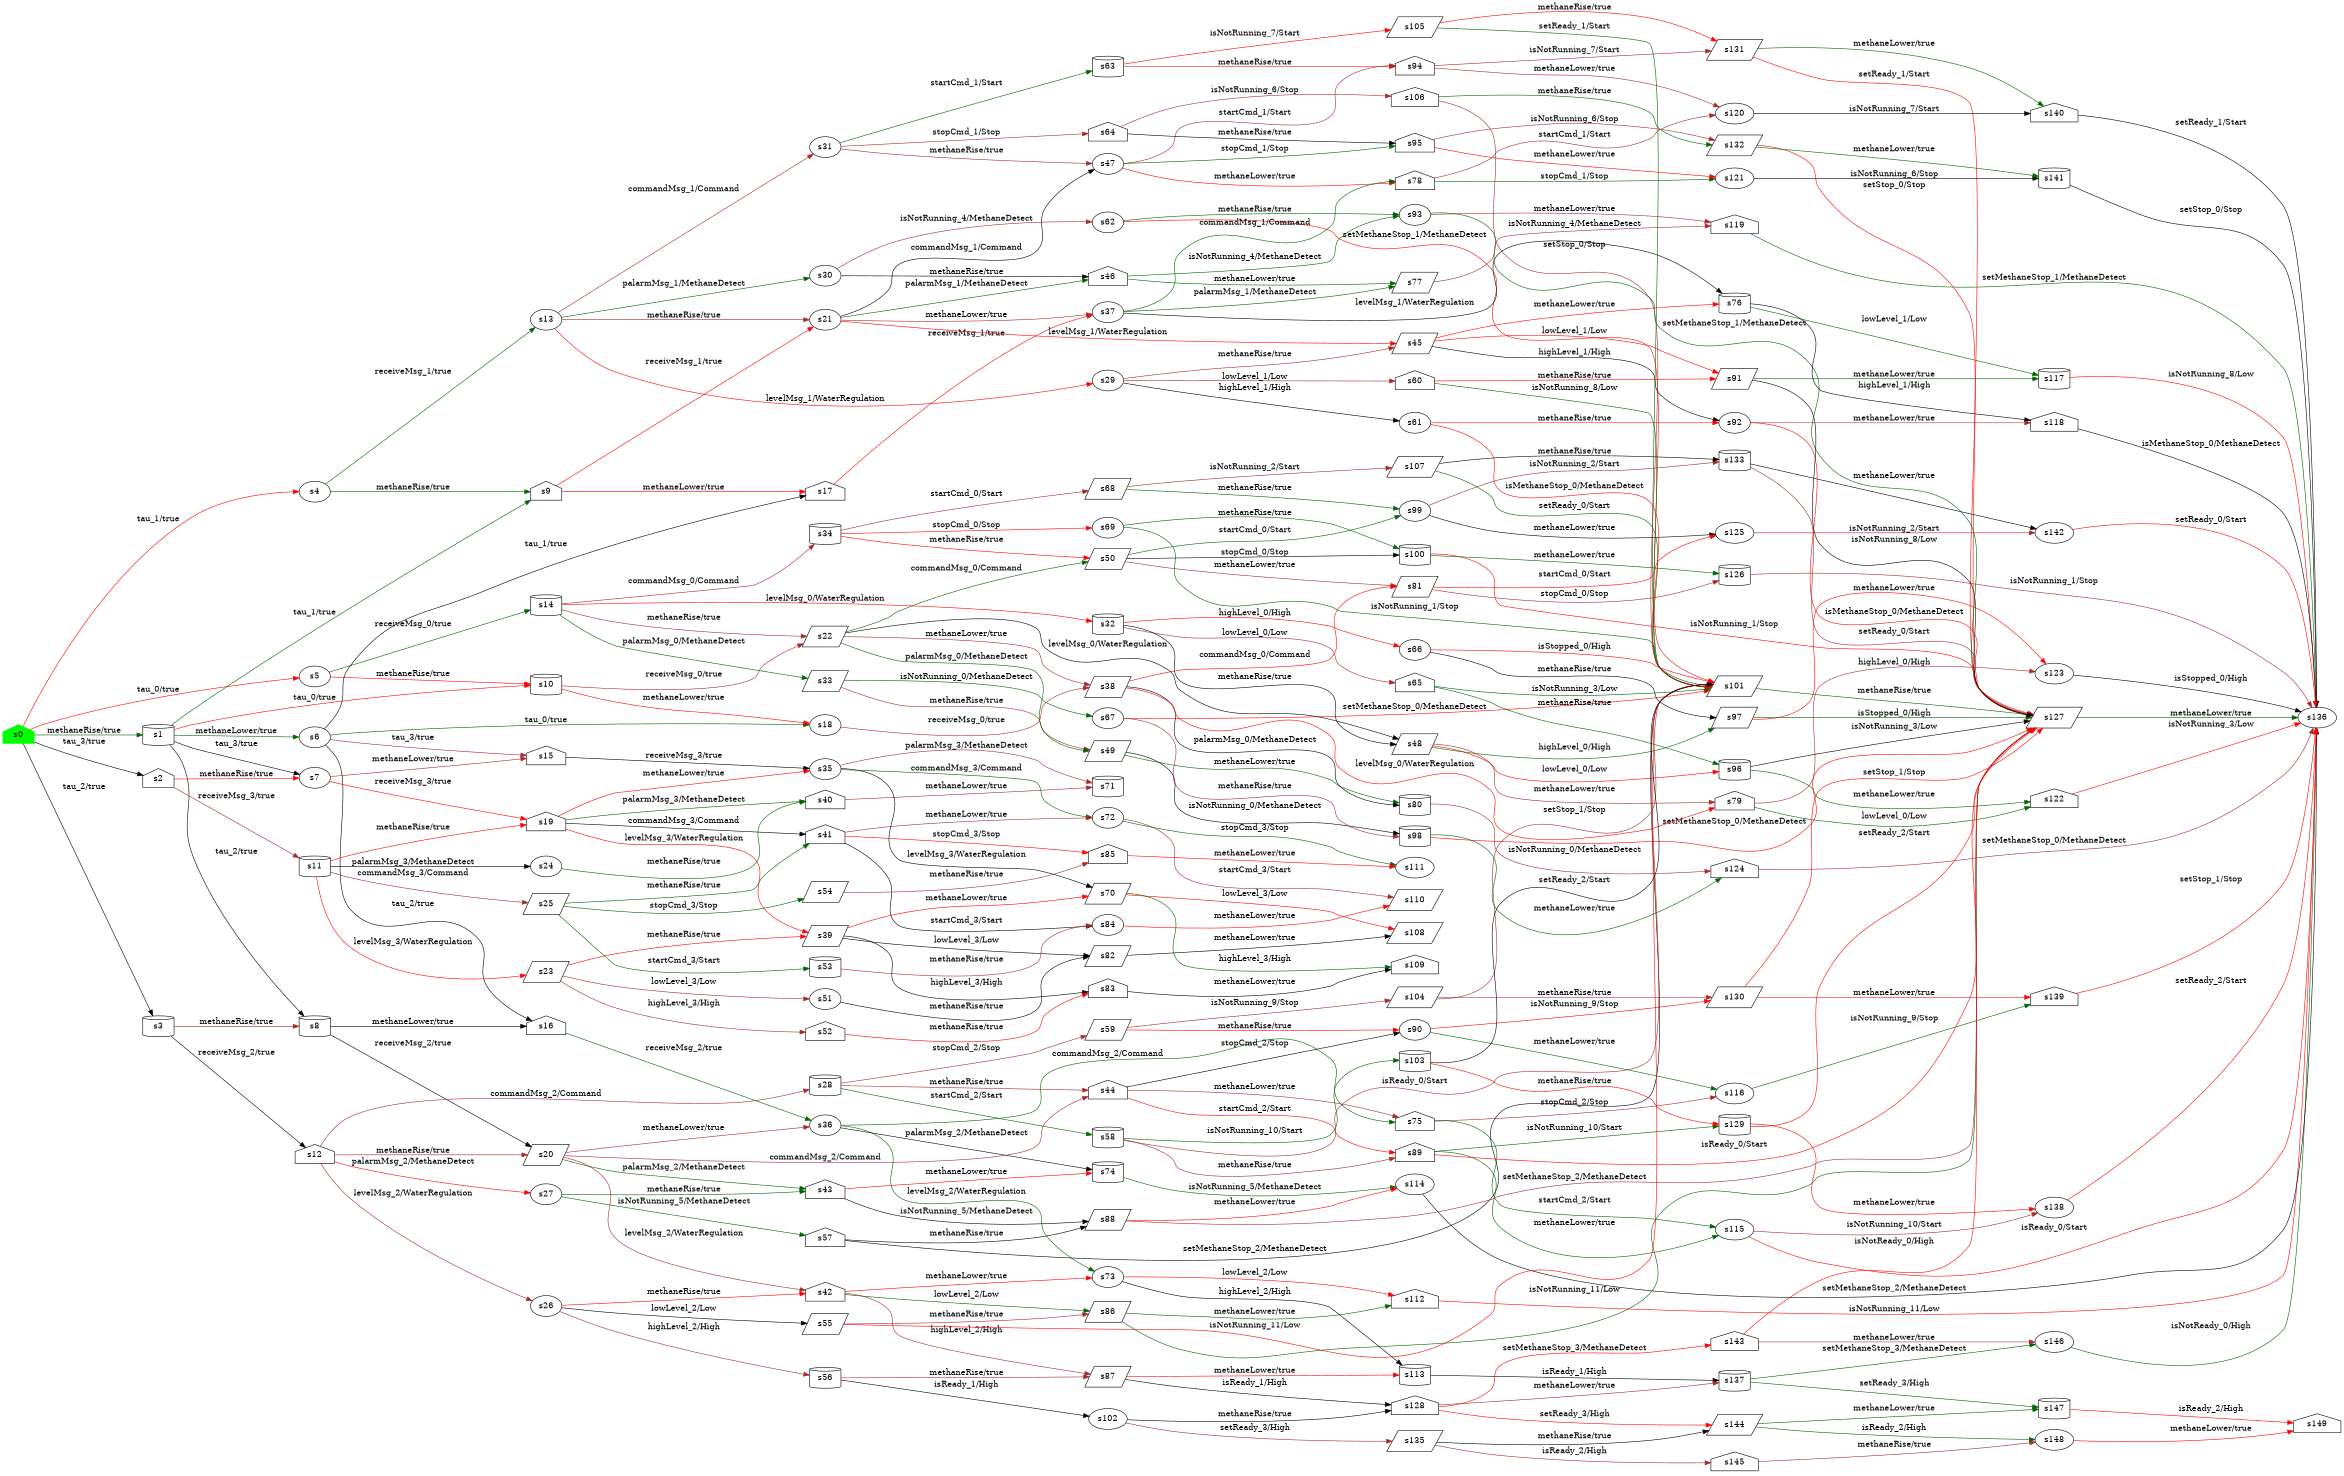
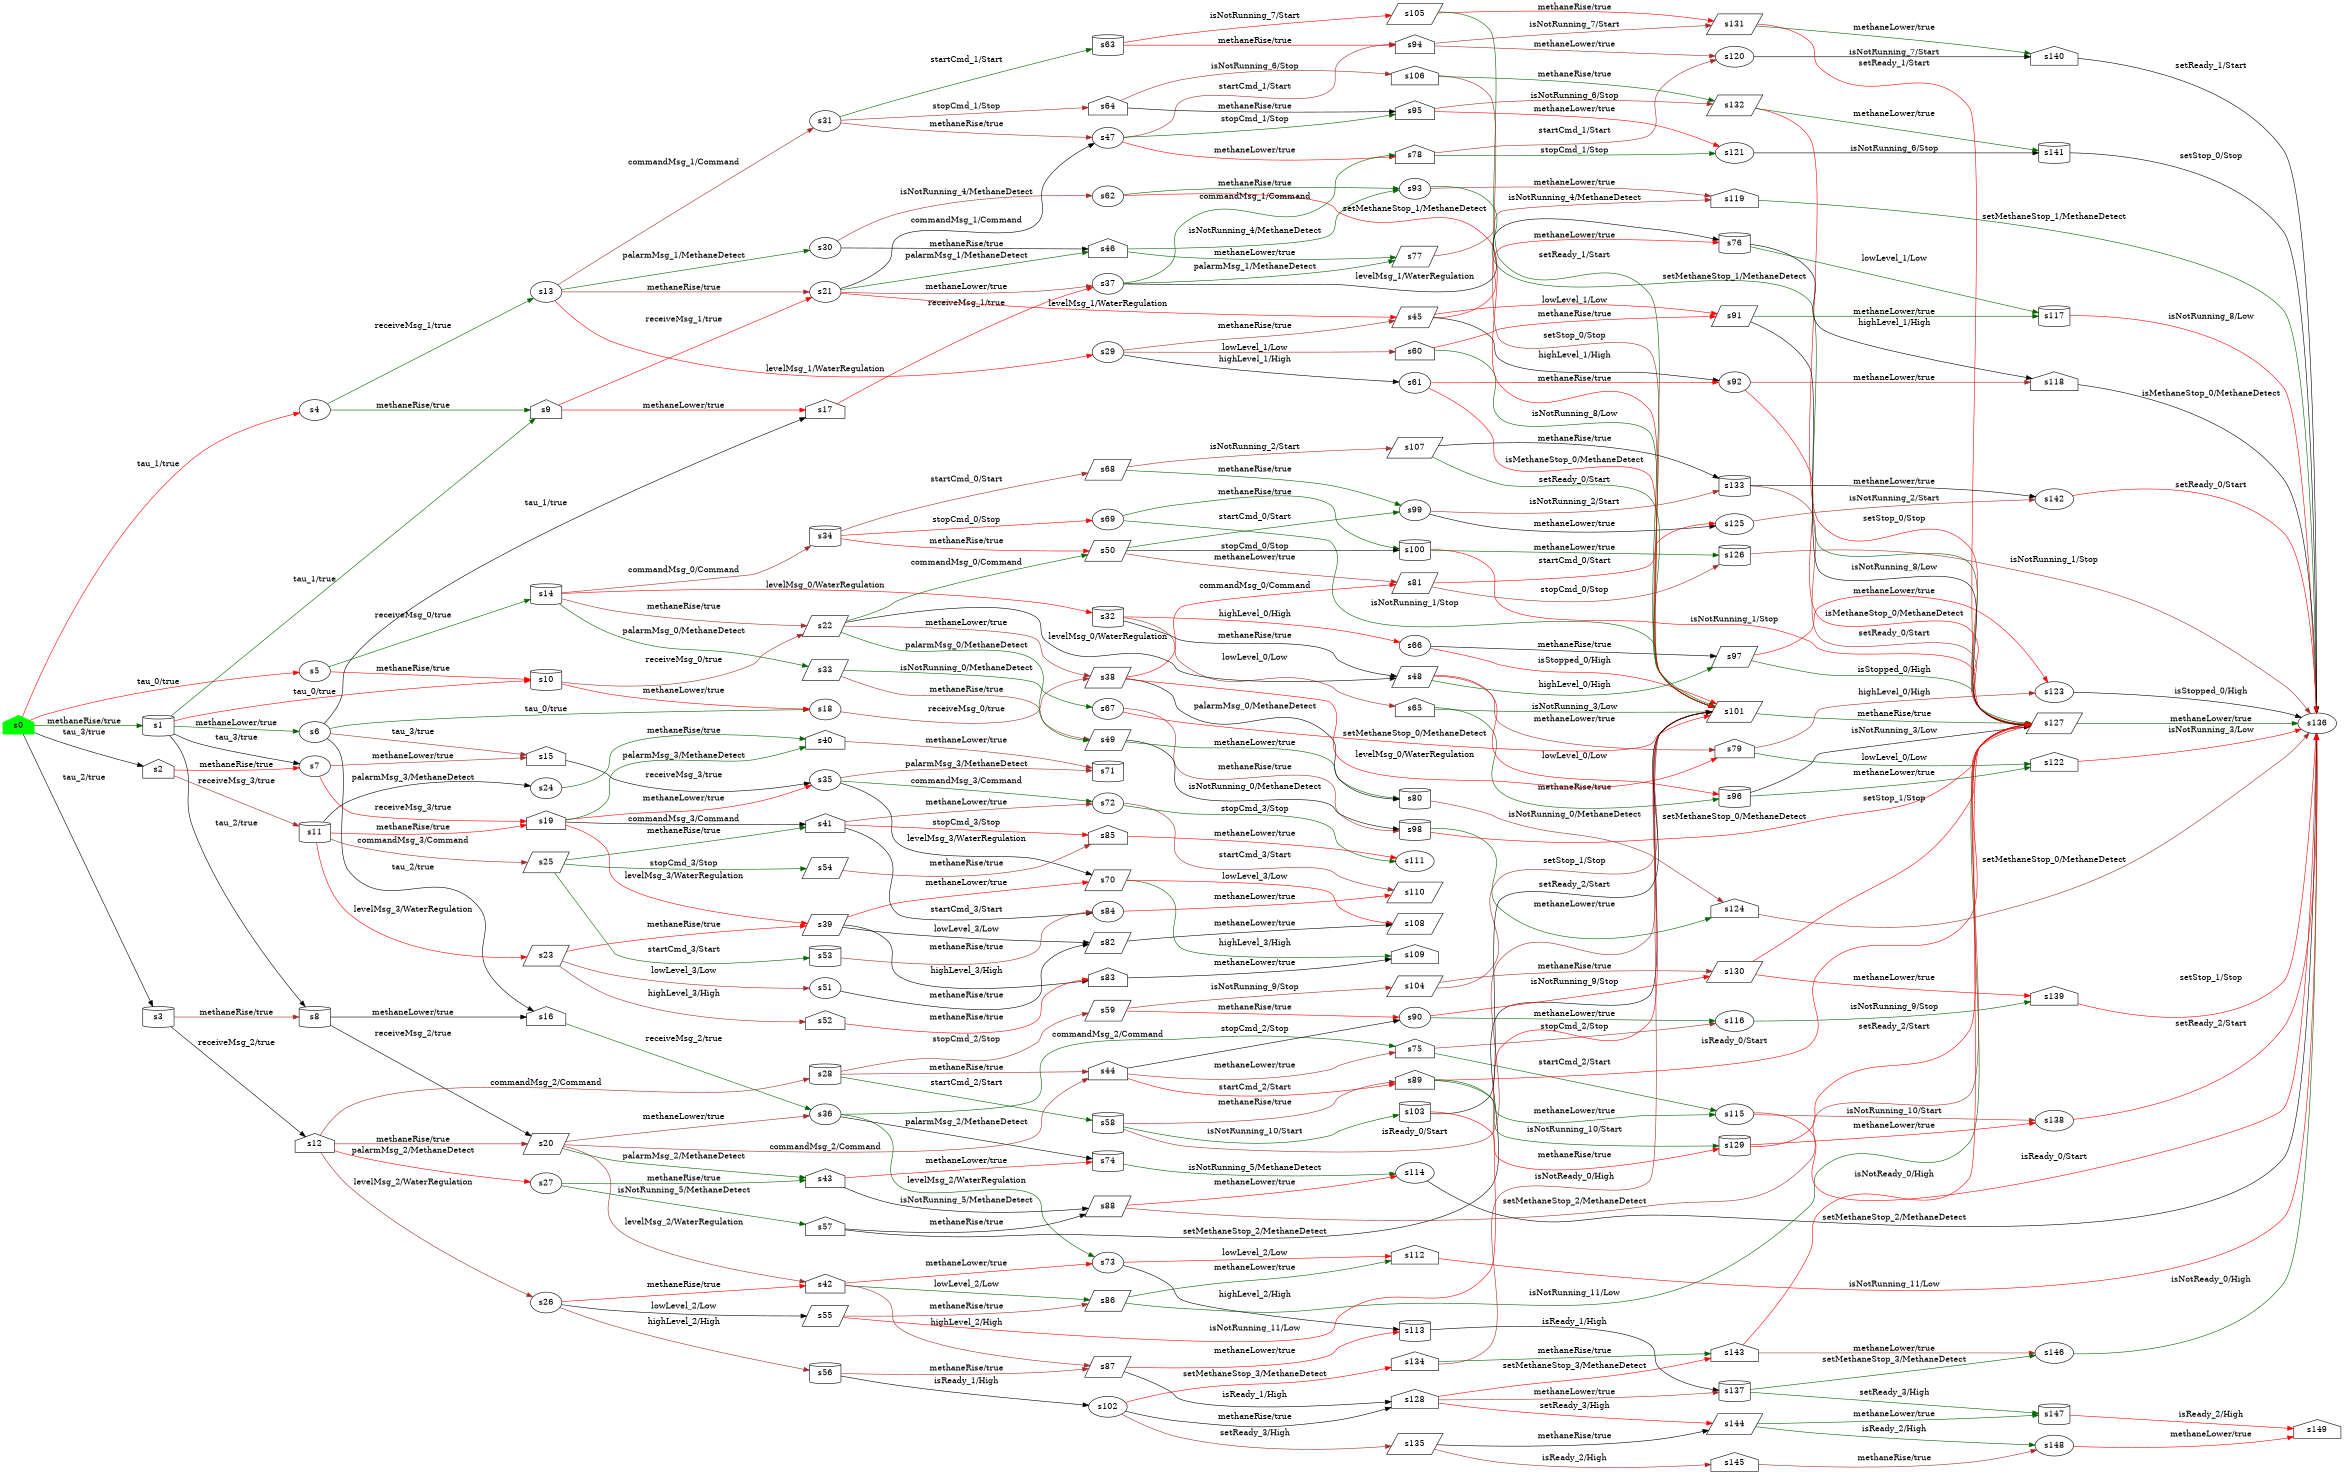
node "s134": added
